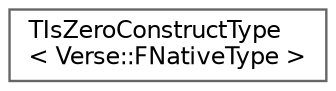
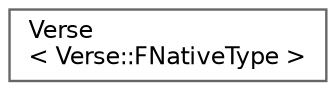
node "TIsZeroConstructType < Verse::FNativeType >": label "TIsZeroConstructType < Verse::FNativeType >" -> "Verse < Verse::FNativeType >"
